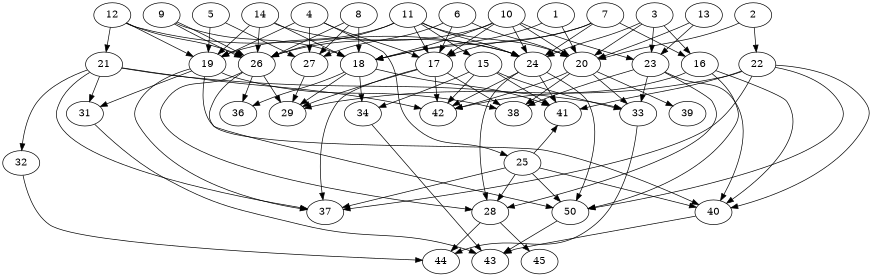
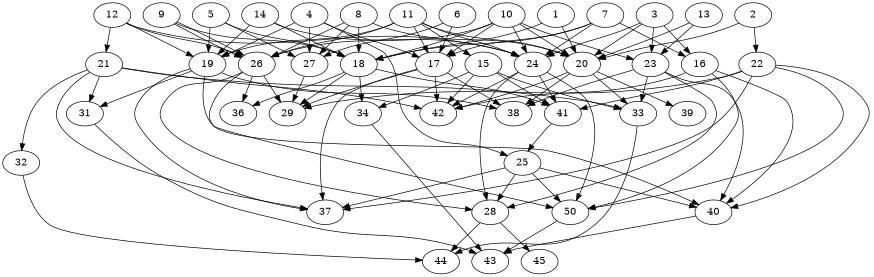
edge "6" -> "20": now "8" -> "20"
edge "14" -> "26": removed
edge "5" -> "18": added
edge "25" -> "41": reversed
